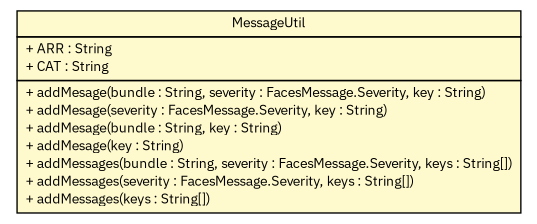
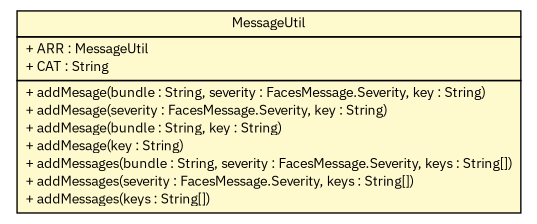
node "MessageUtil": text "+ ARR : String" -> "+ ARR : MessageUtil"
